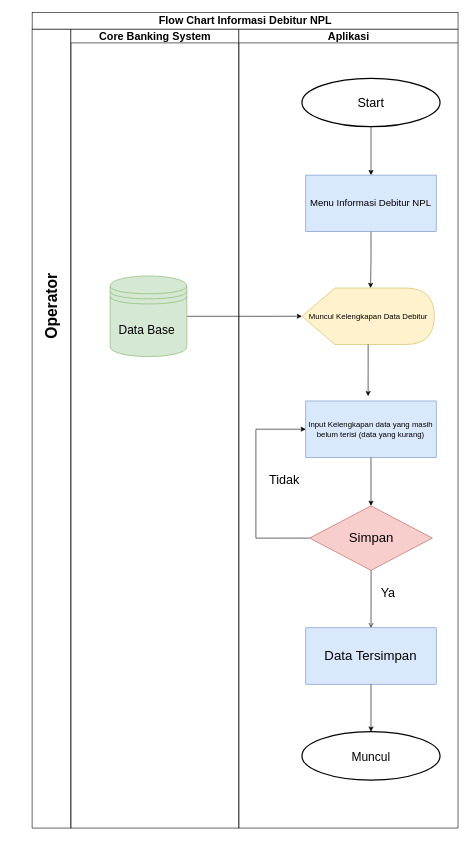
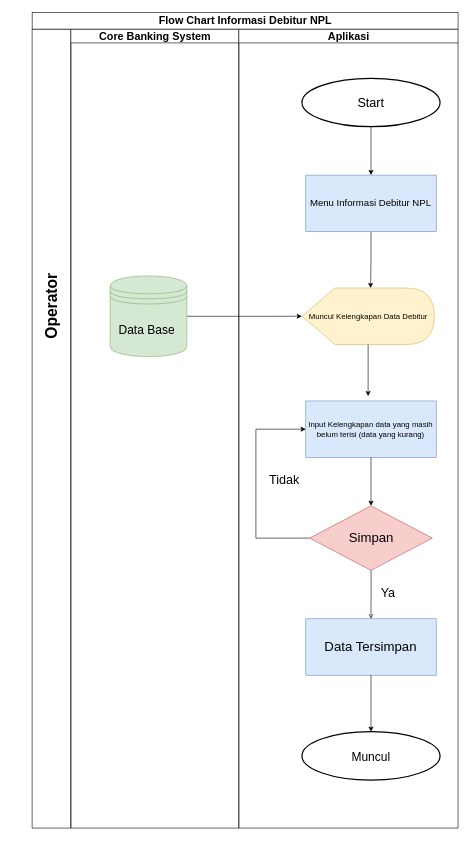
node "Data Tersimpan": moved (371, 656) -> (371, 647)
